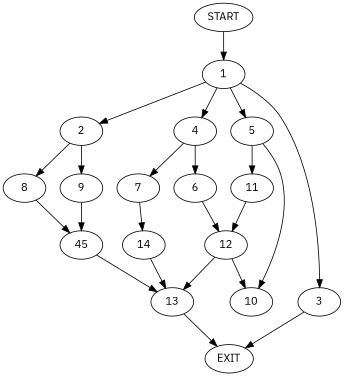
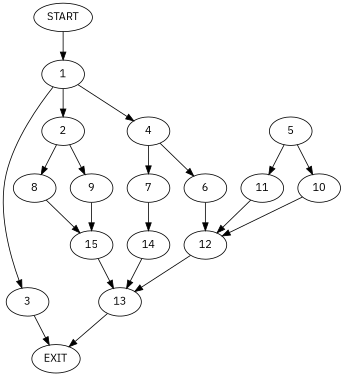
edge "1" -> "5": removed
node "45": label "45" -> "15"
edge "12" -> "10": reversed
